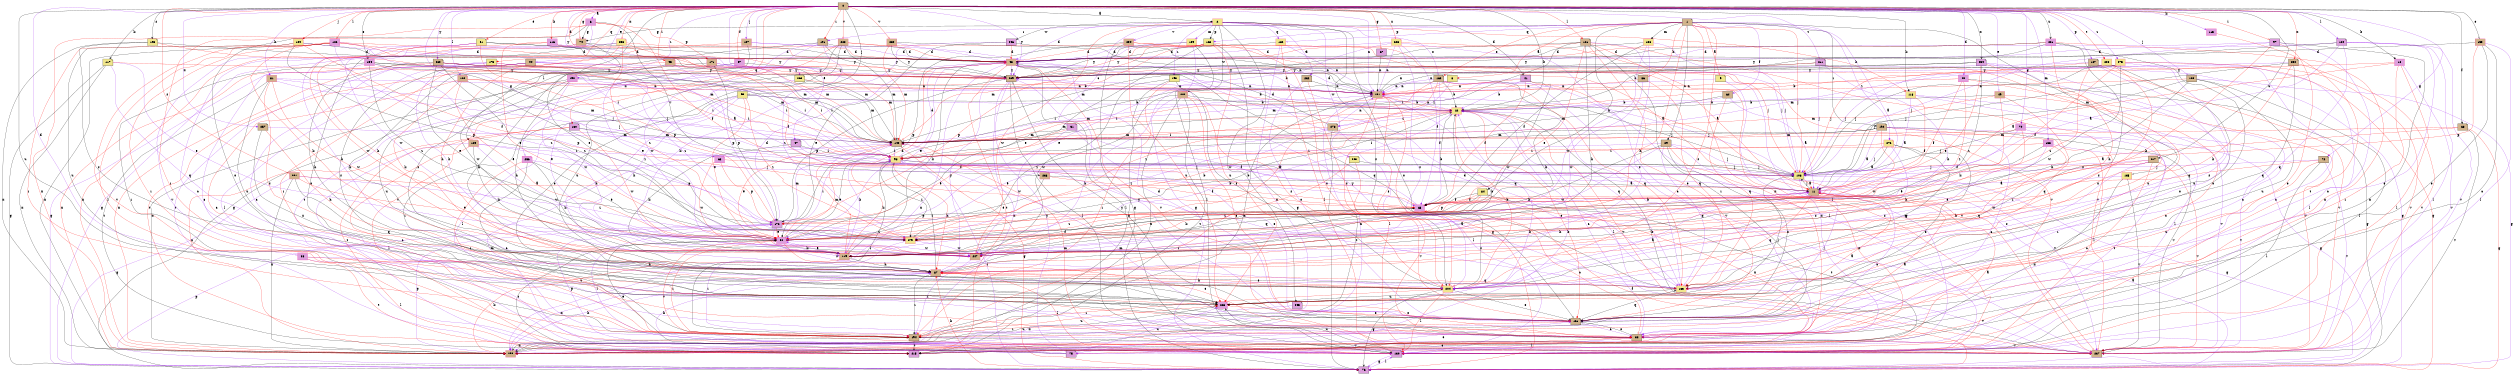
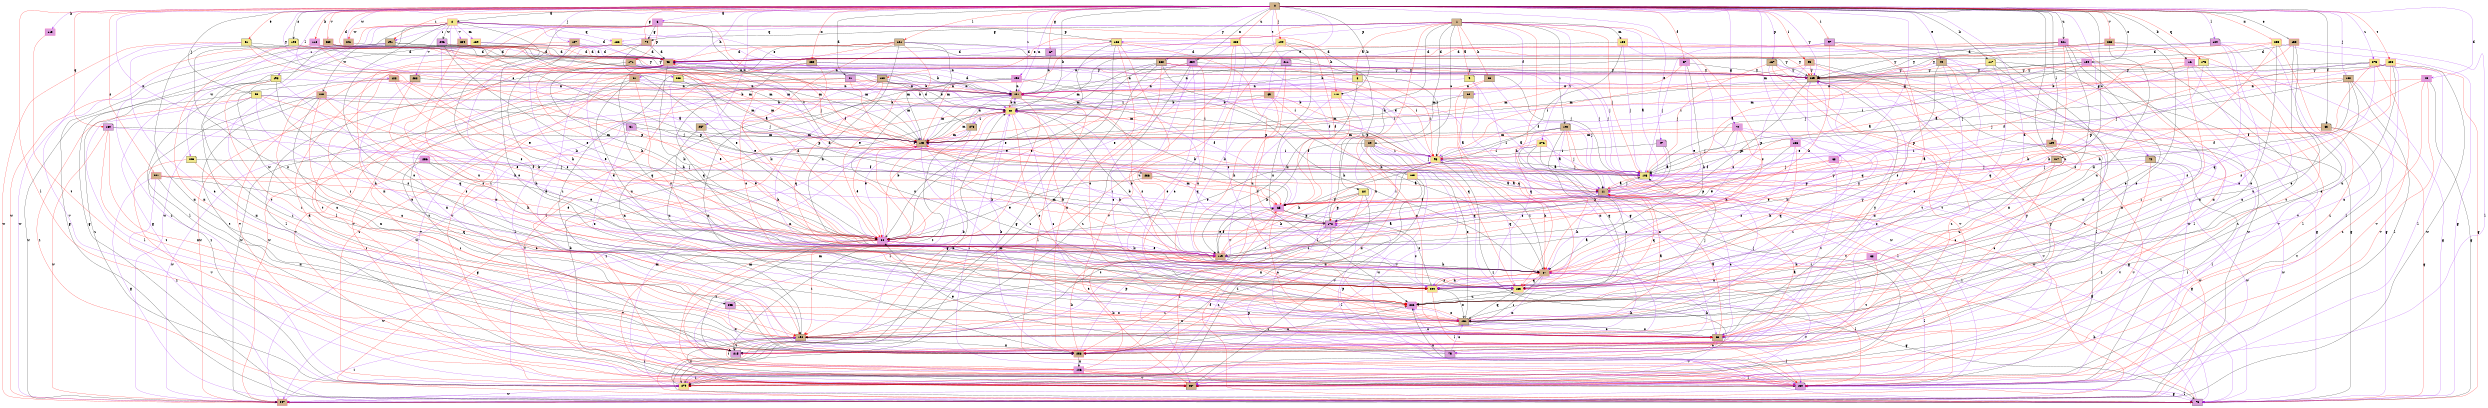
node "241": added
edge "126" -> "258": reversed
edge "29" -> "215": added, label "t"
